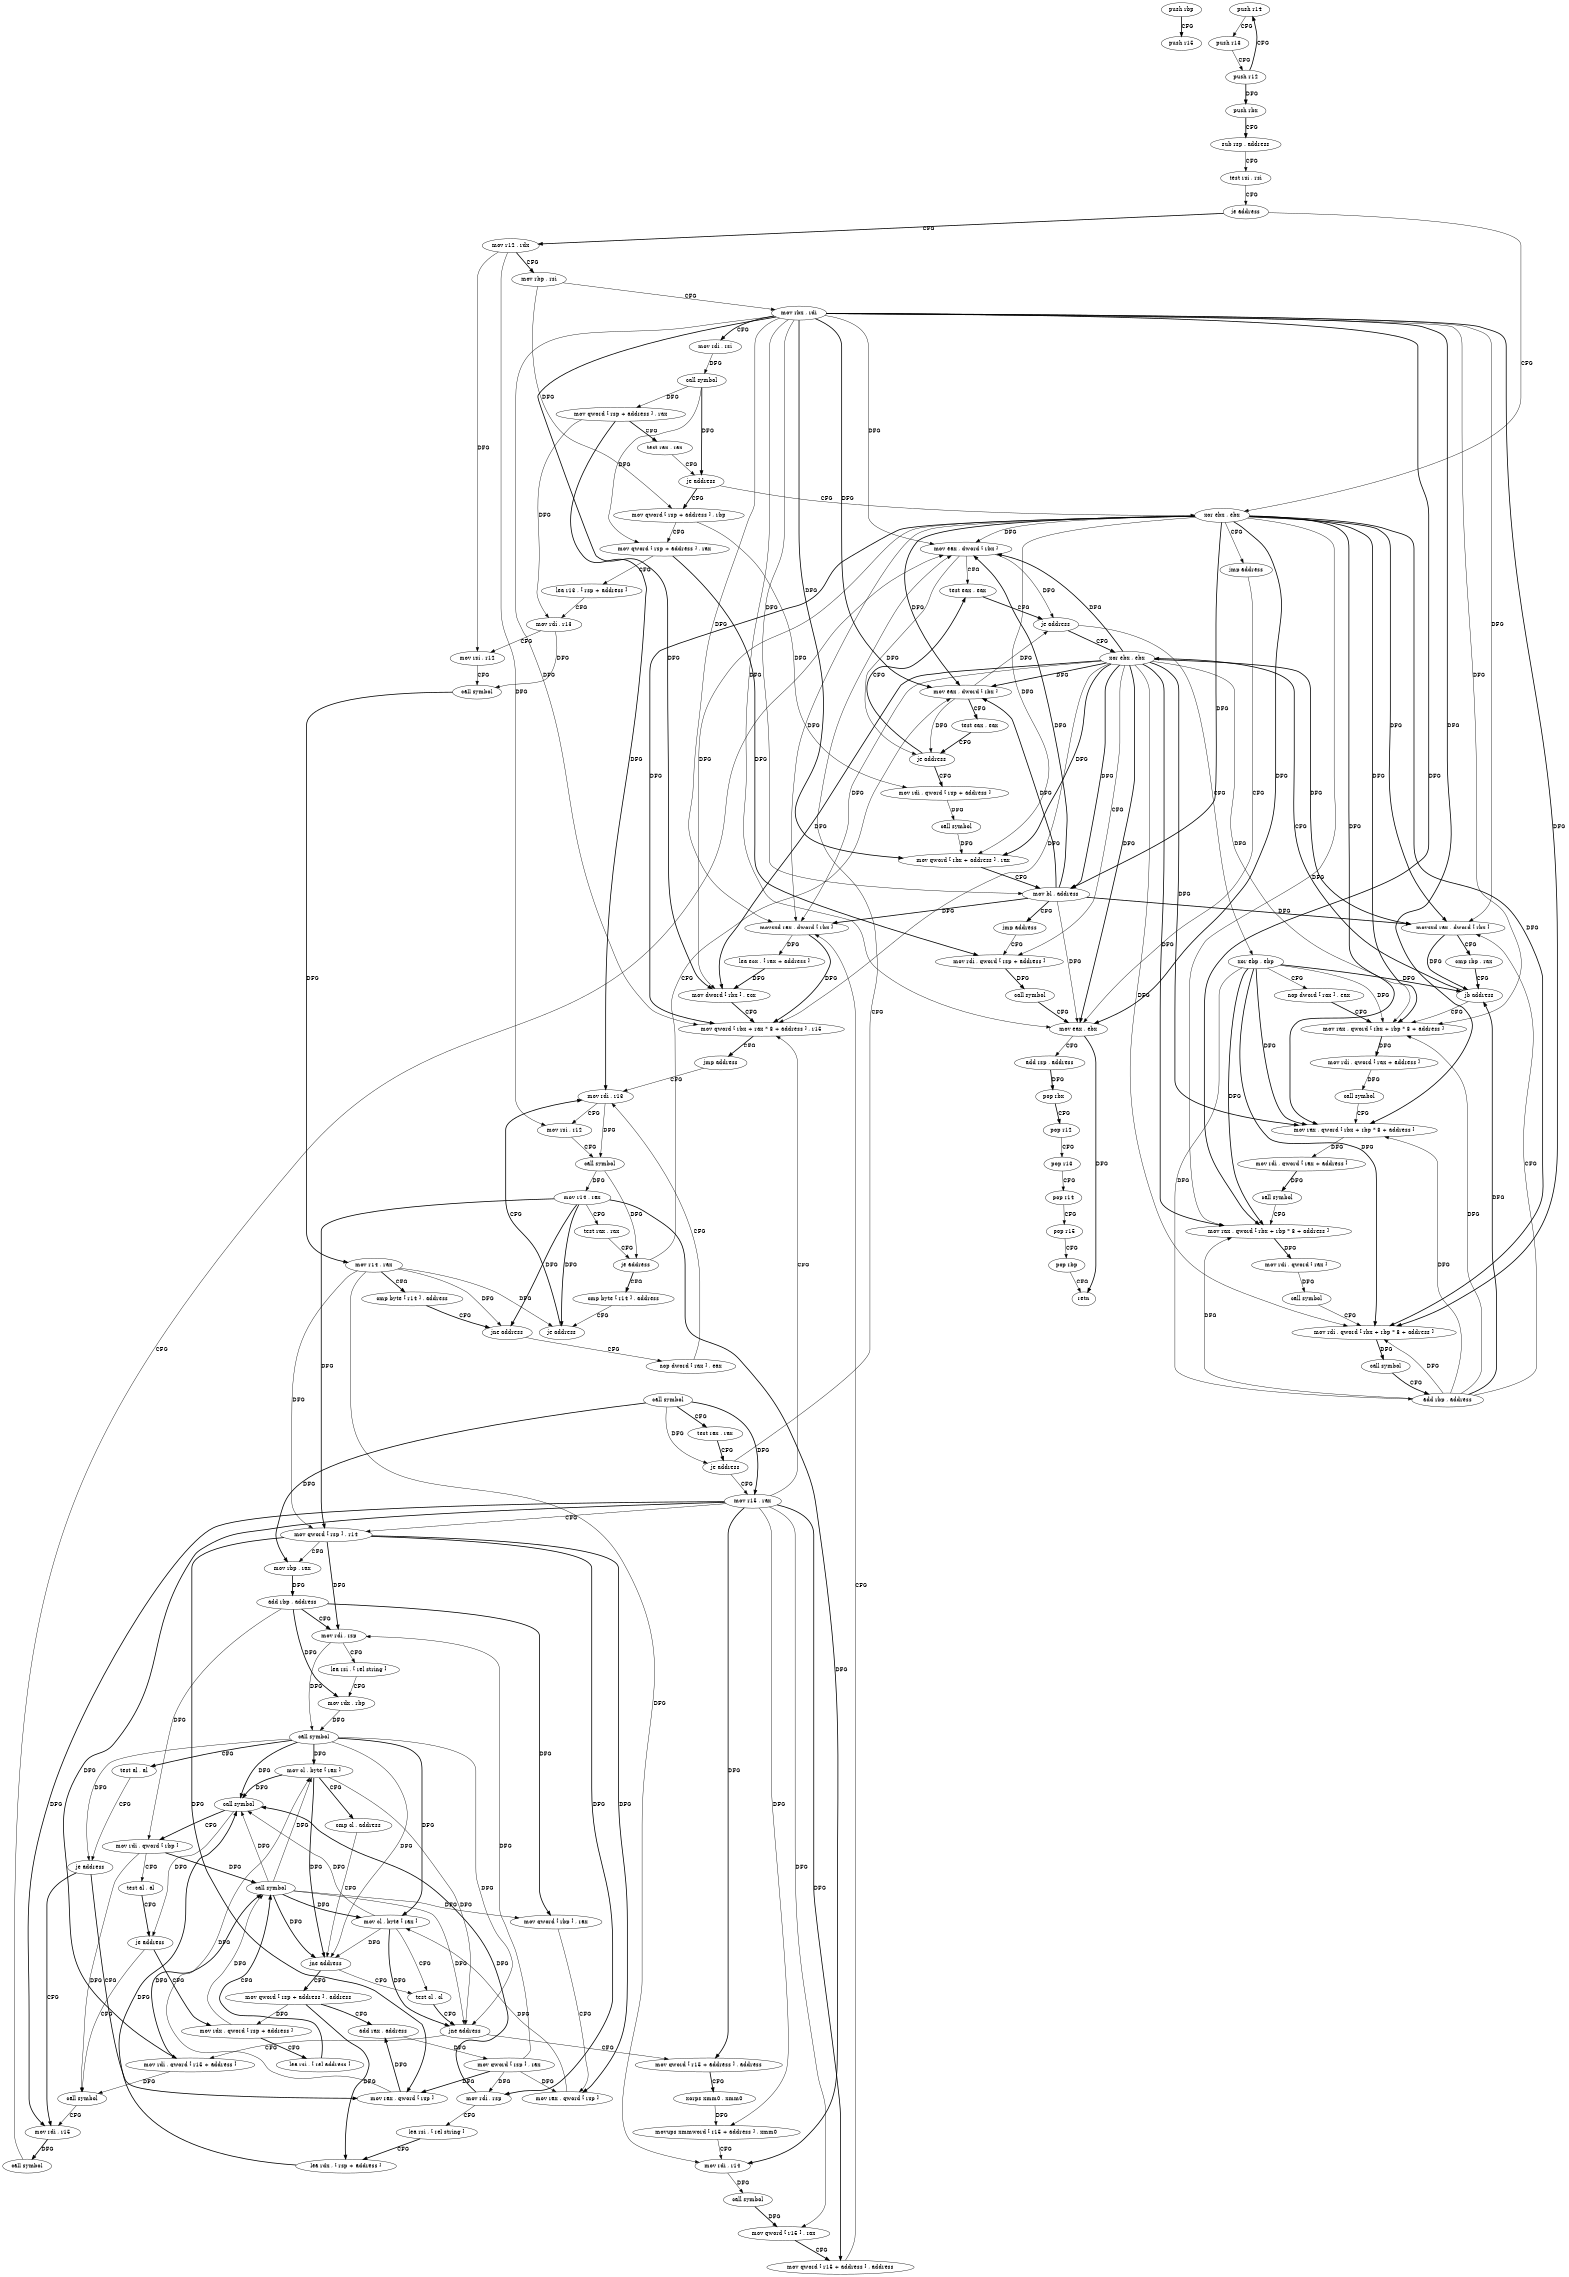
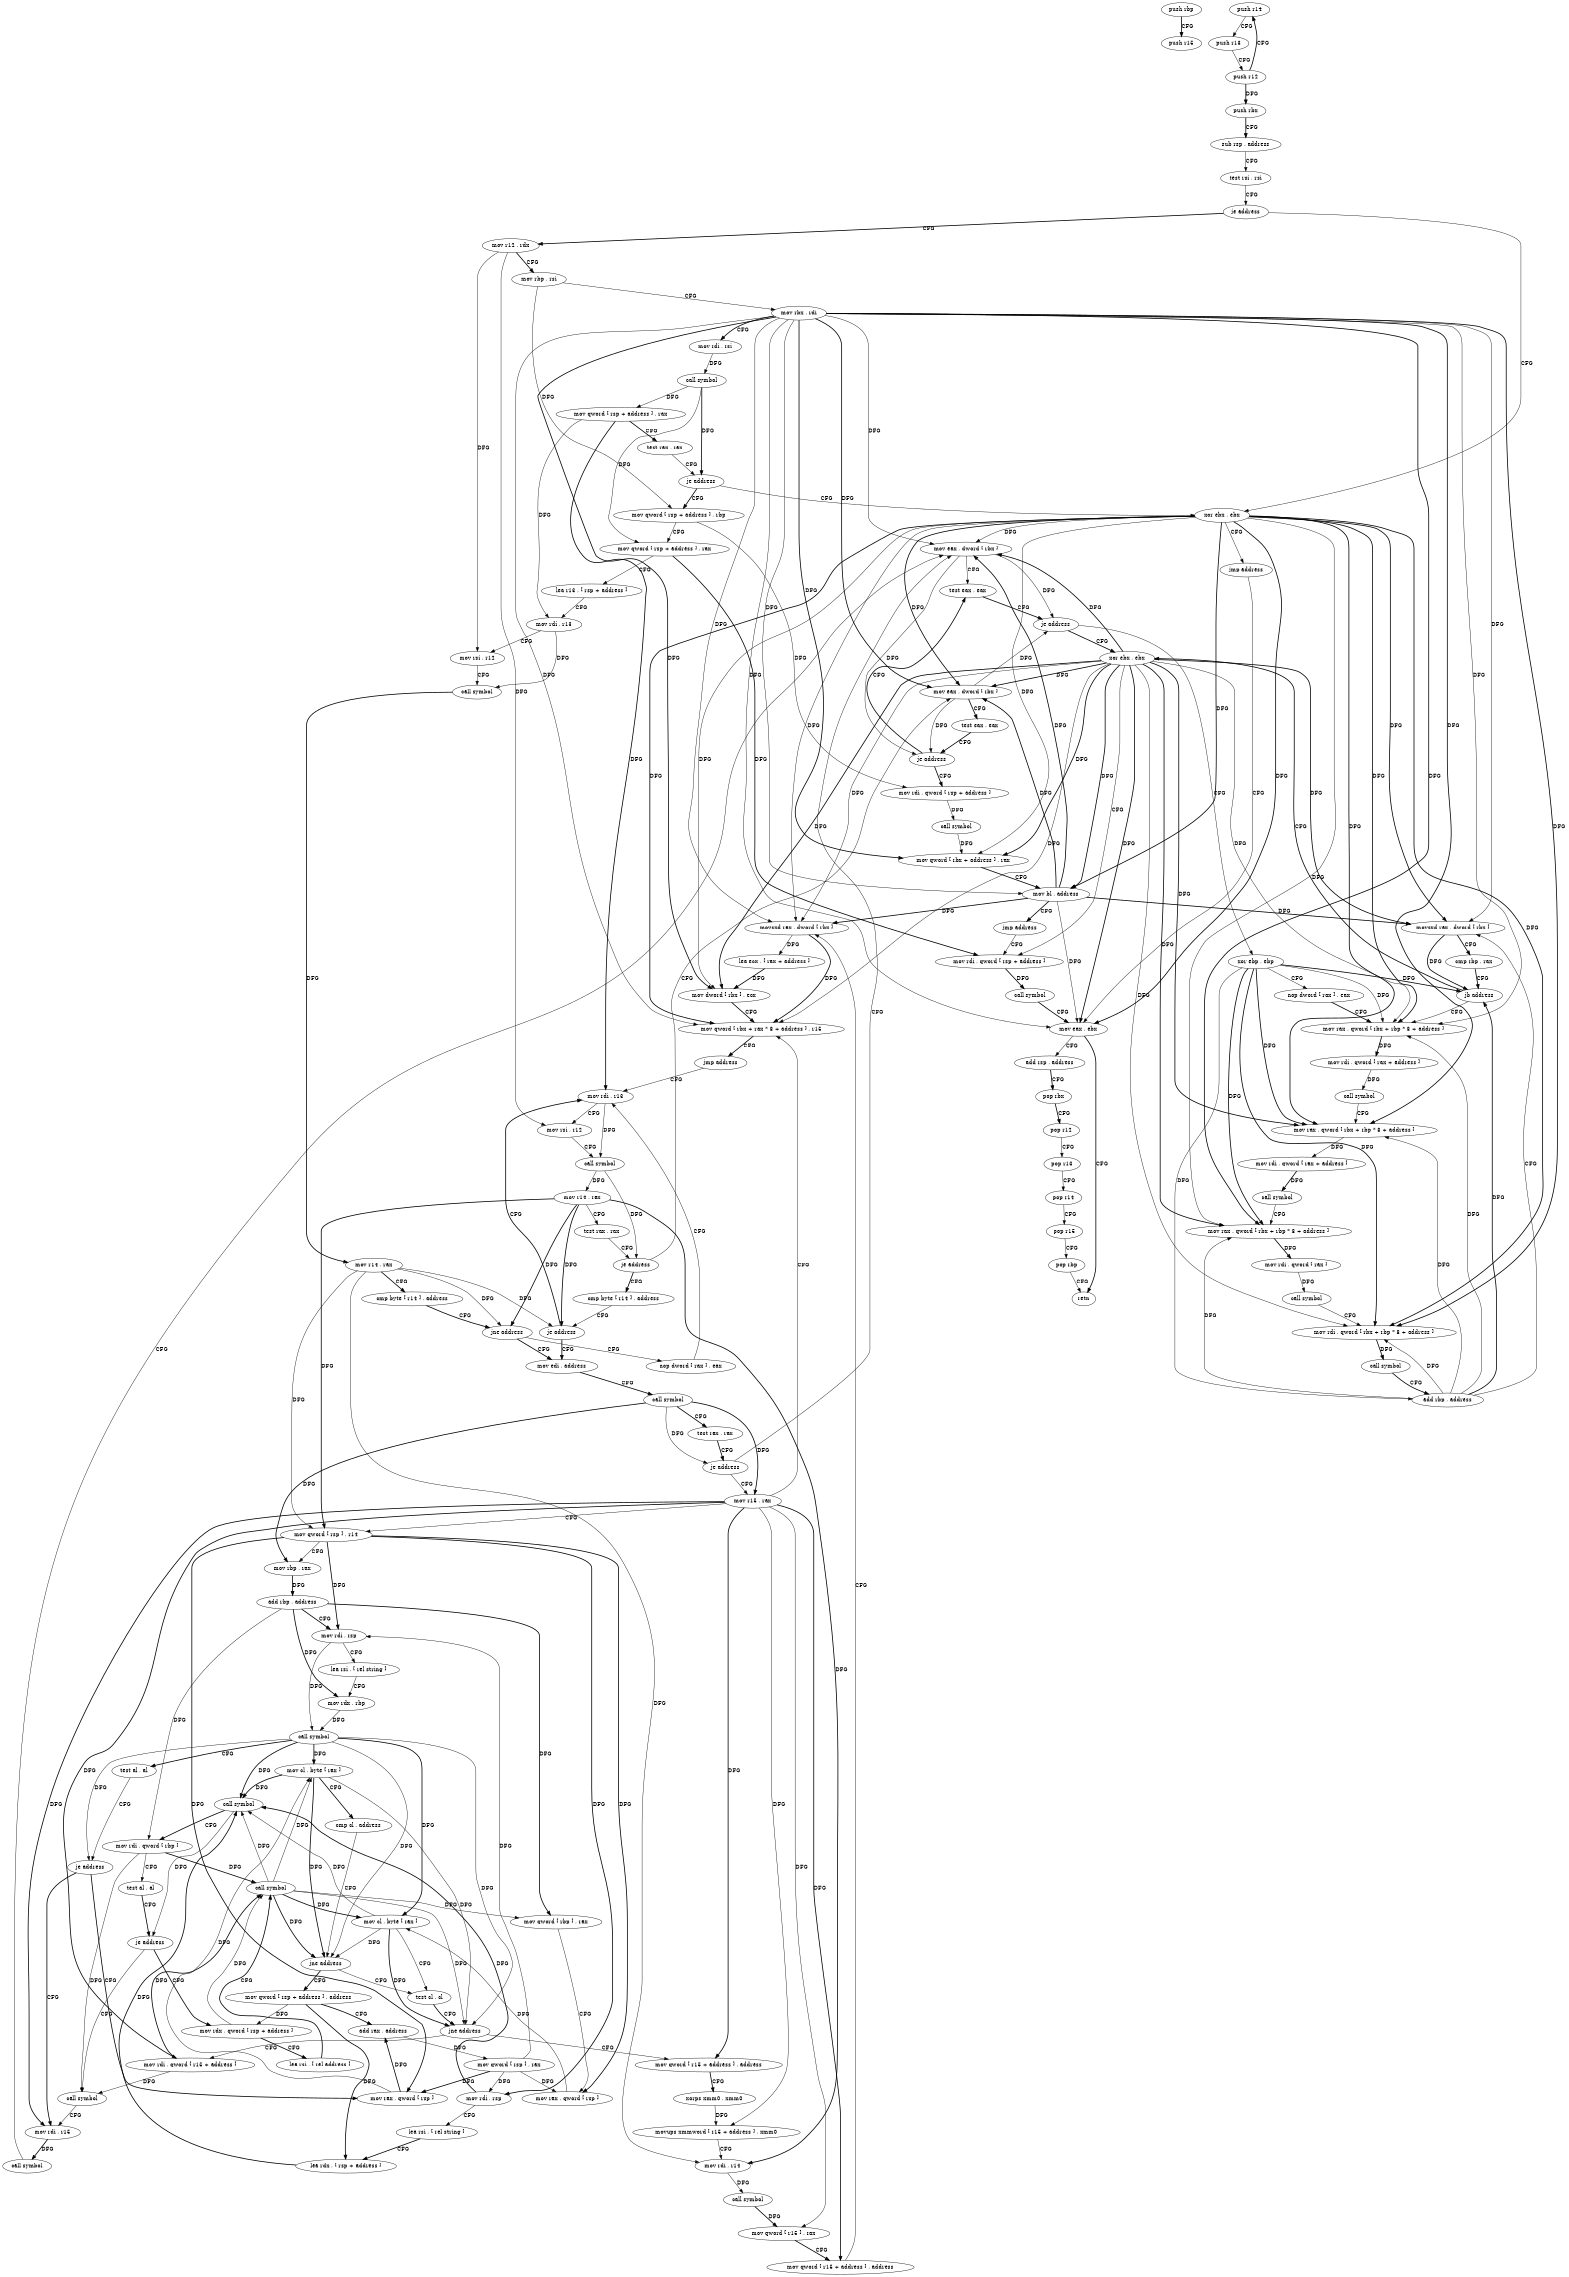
edge "add rsp , address" -> "pop rbx": label "DFG" -> "CFG"
edge "mov eax , ebx" -> "retn": label "DFG" -> "CFG"
node "mov edi , address": added
